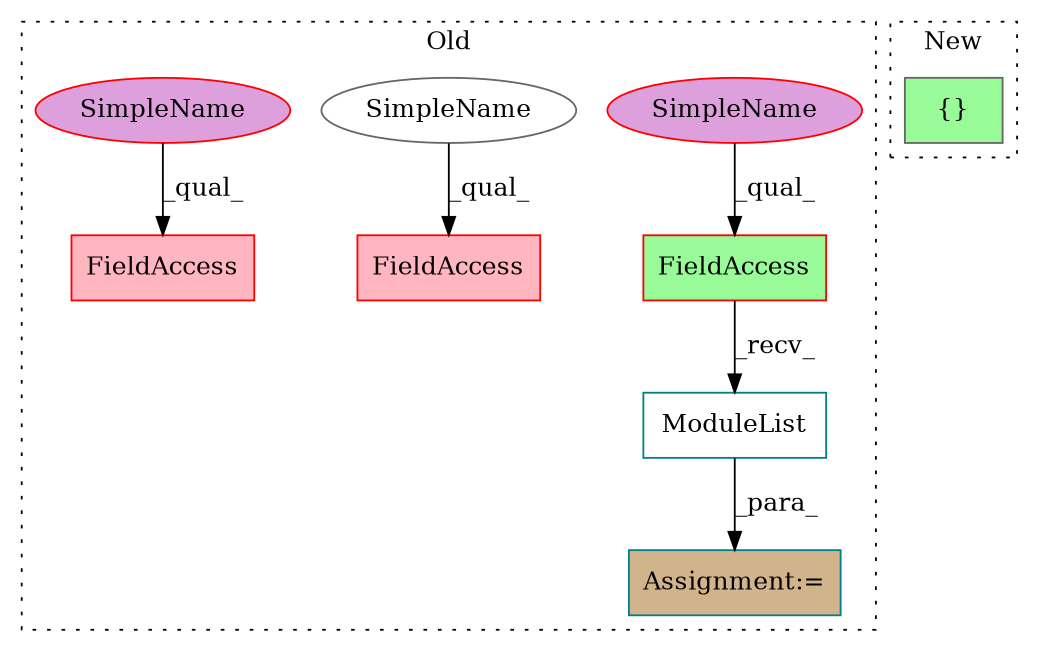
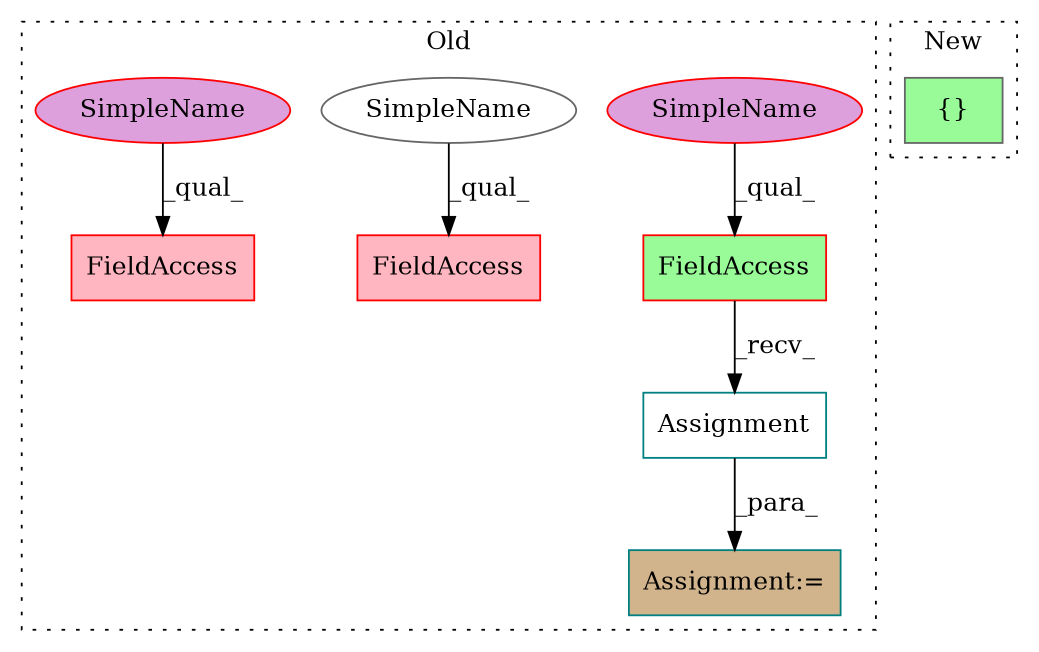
node "ModuleList": label "ModuleList" -> "Assignment"
